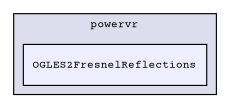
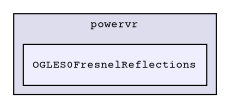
node "OGLES2FresnelReflections": label "OGLES2FresnelReflections" -> "OGLES0FresnelReflections"
